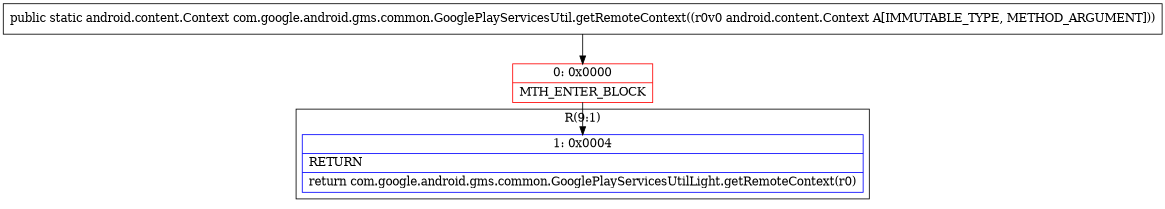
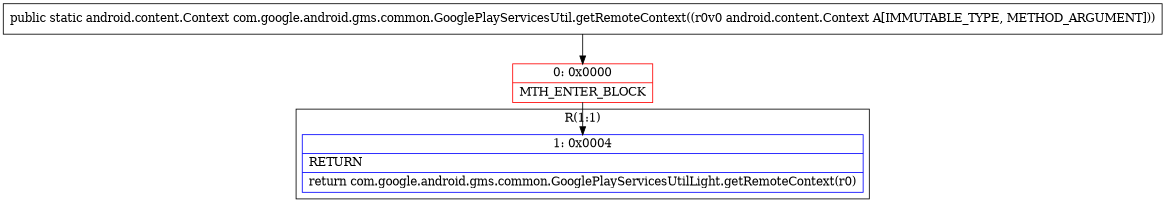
cluster "R(9:1)": label "R(9:1)" -> "R(1:1)"
